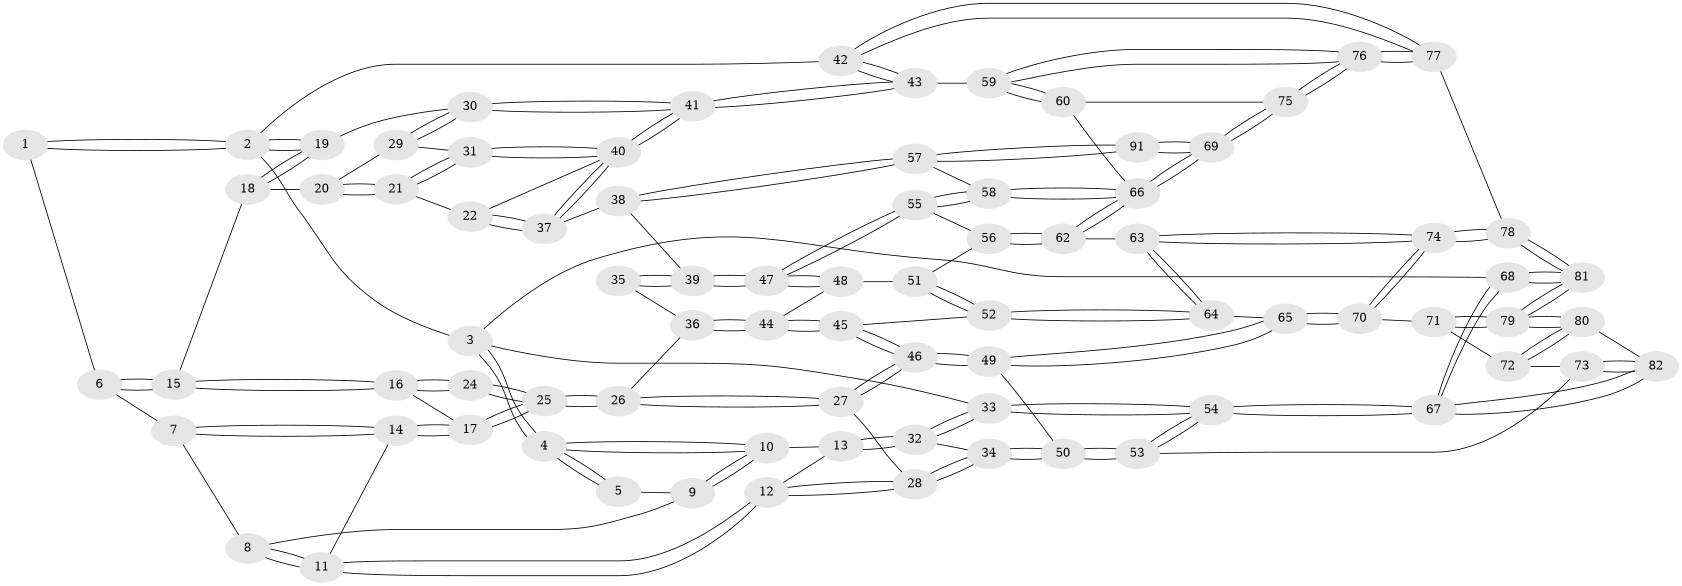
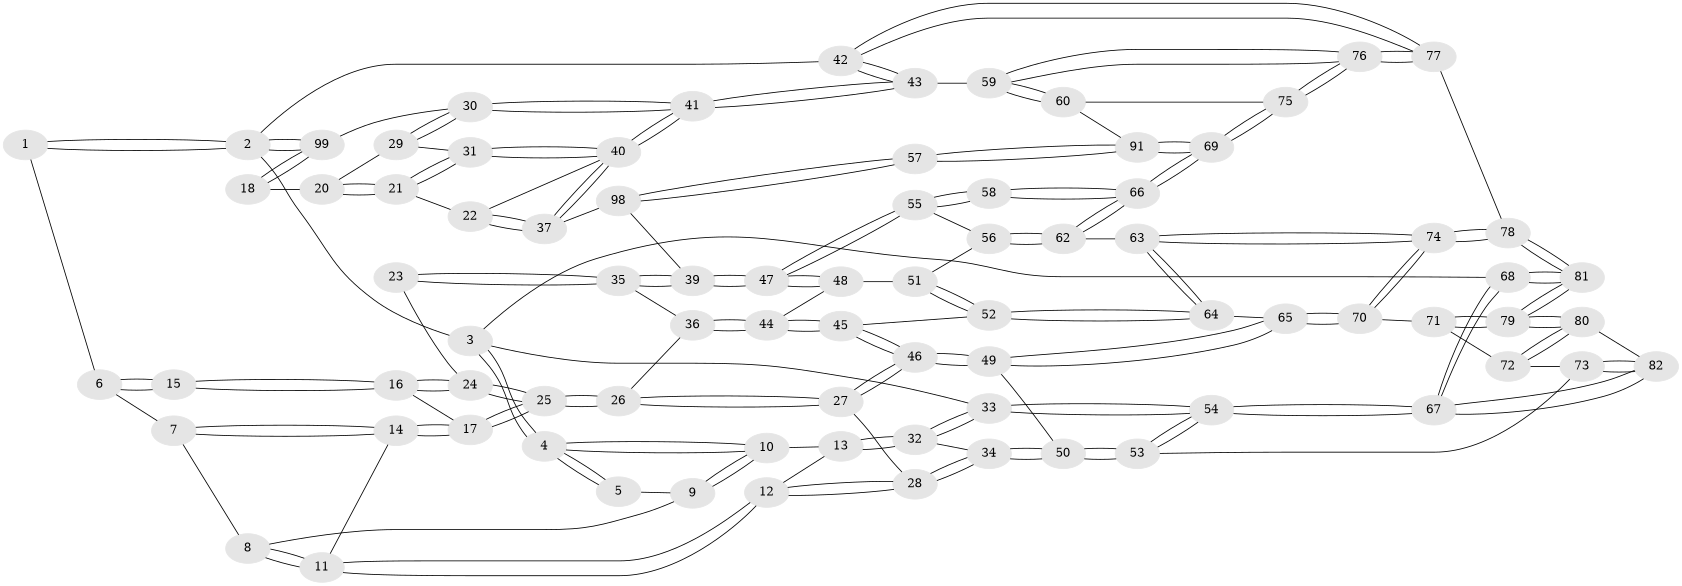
edge "60" -- "66": now "60" -- "91"
node "19": label "19" -> "99"
edge "57" -- "58": removed
node "38": label "38" -> "98"
node "23": added
edge "18" -- "15": removed
